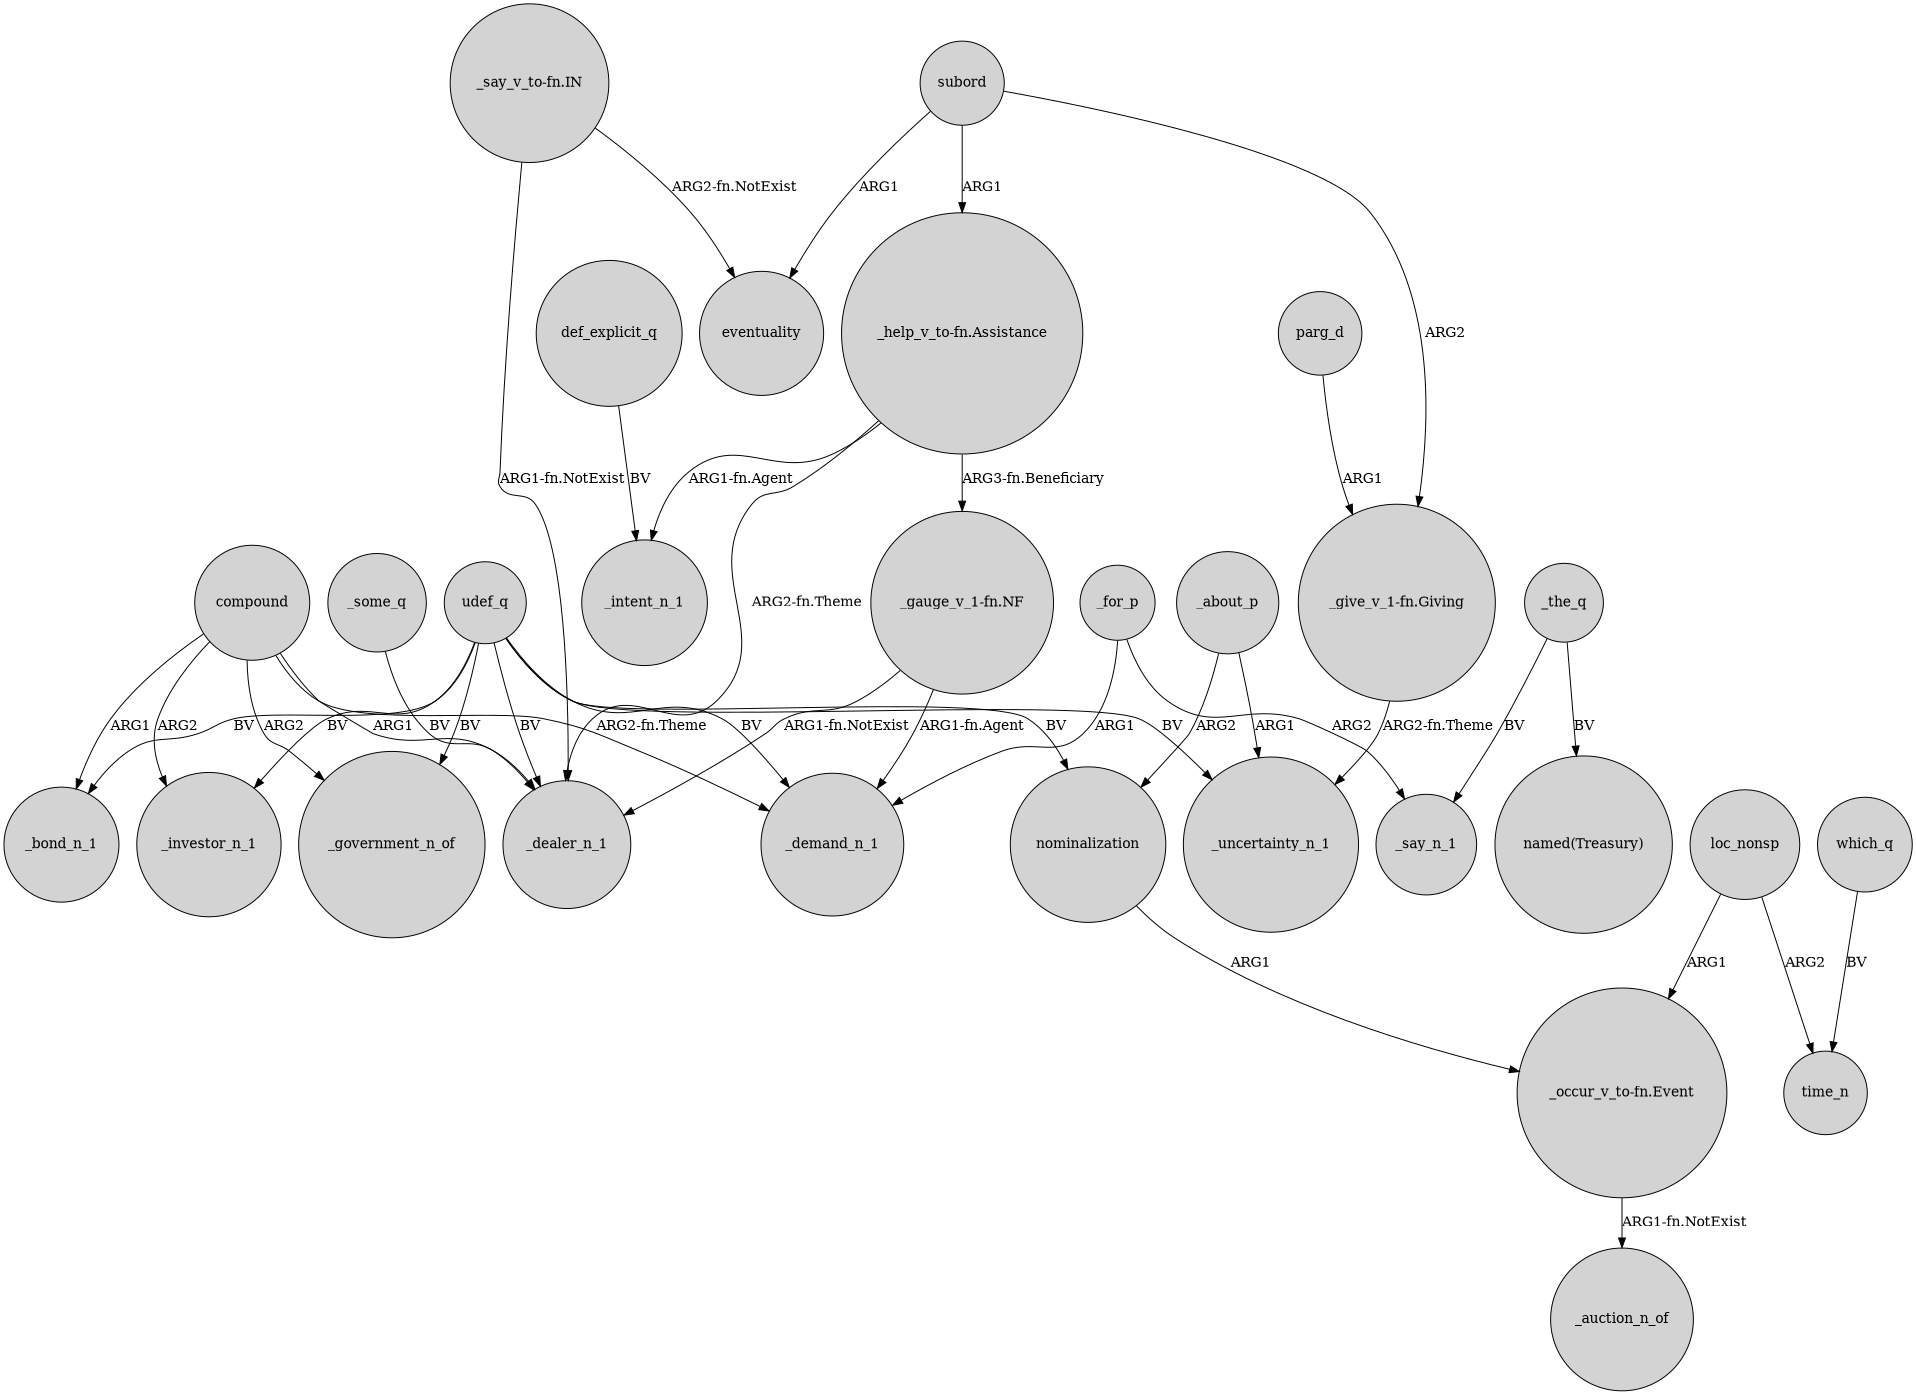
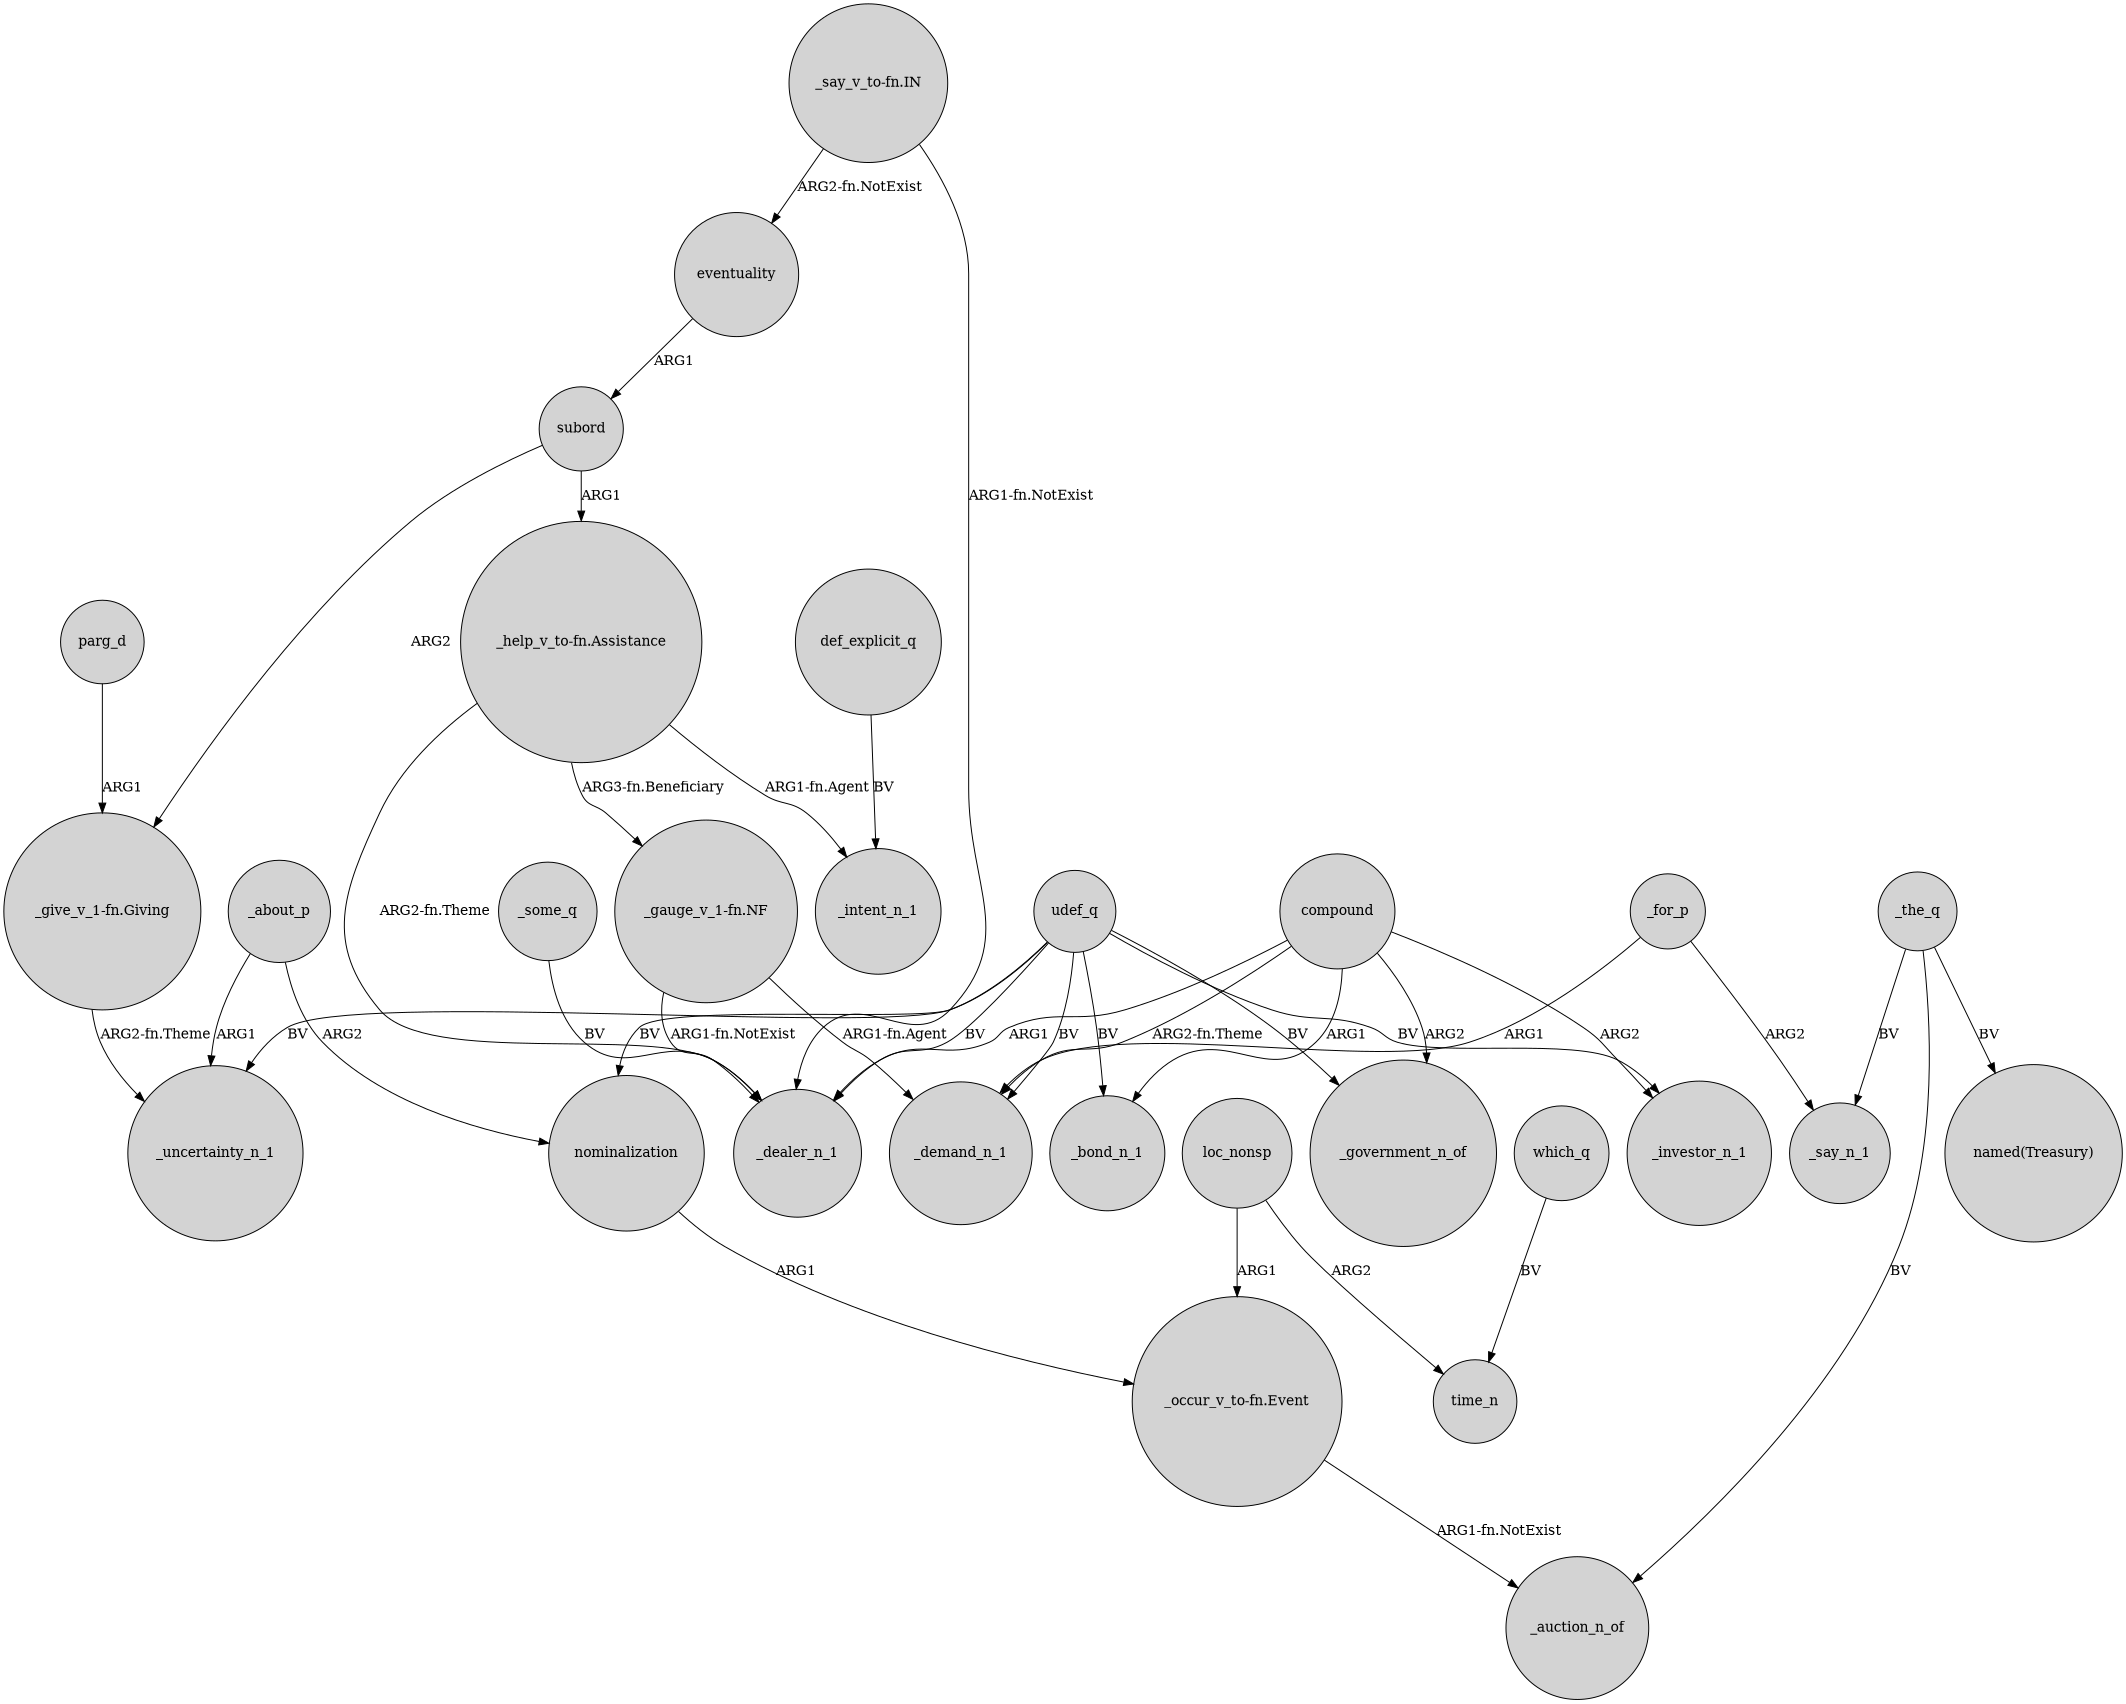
edge "subord" -> "eventuality": reversed
edge "_the_q" -> "_auction_n_of": added, label "BV"
